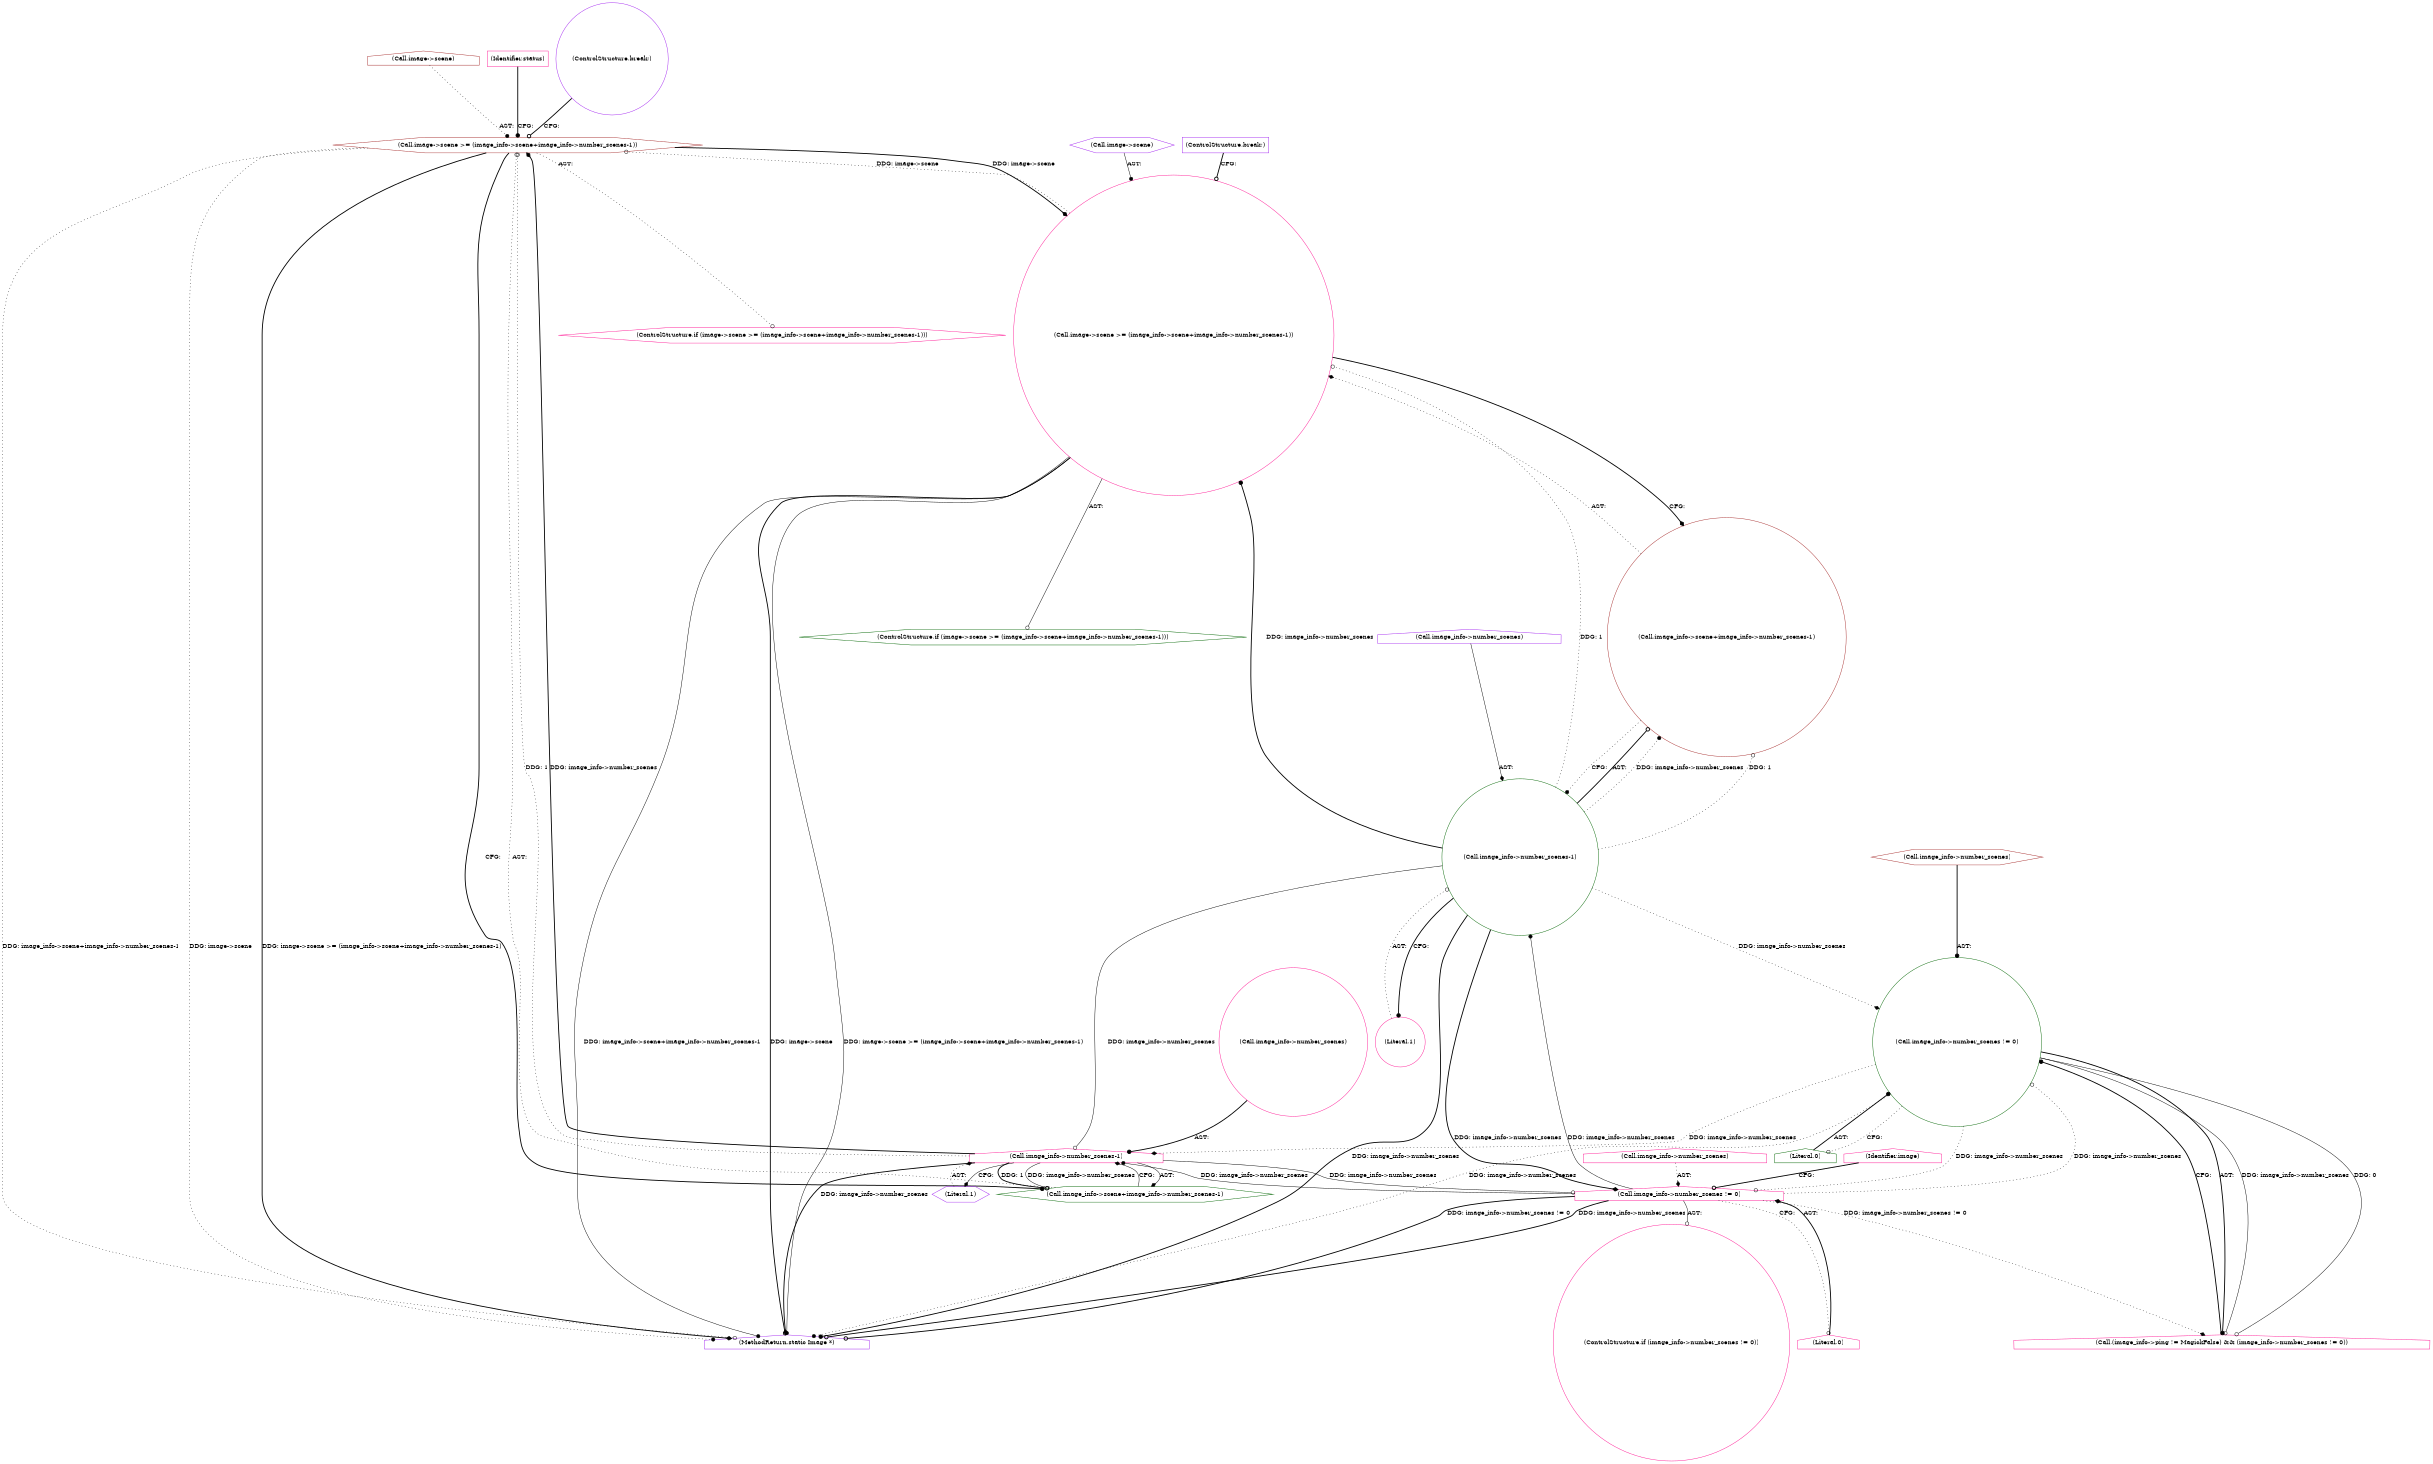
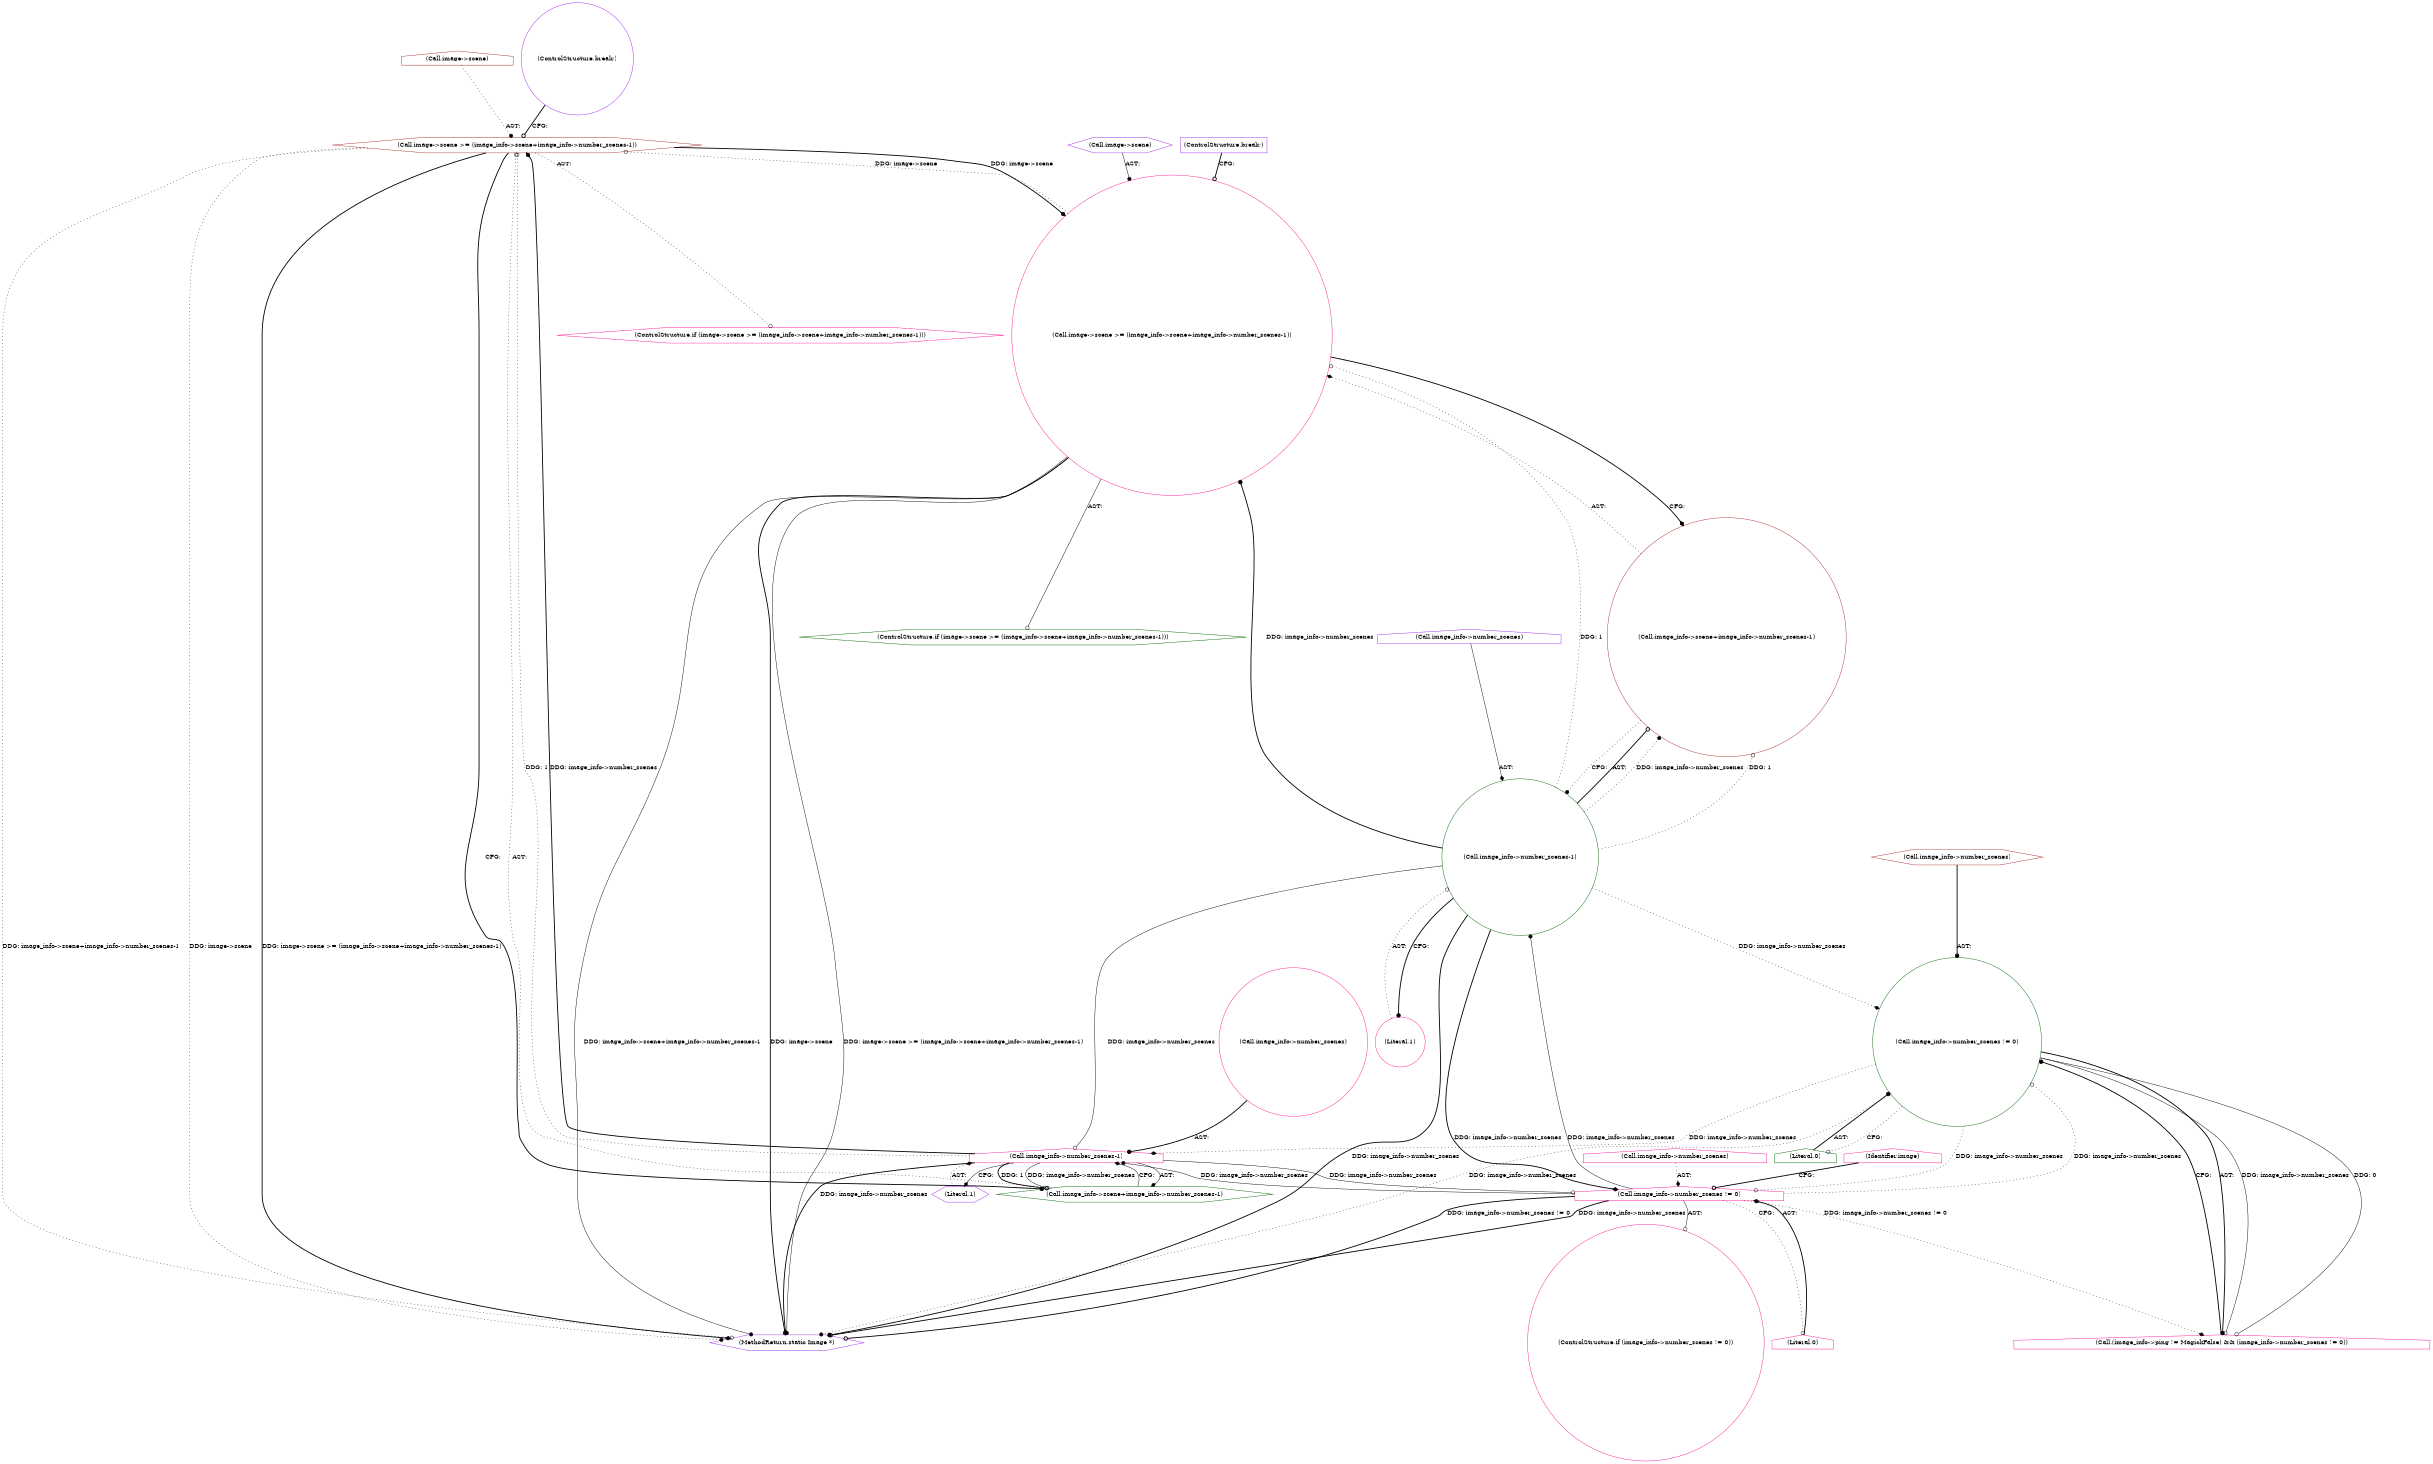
node "(Identifier,status)": removed
node "(MethodReturn,static Image *)": shape house -> hexagon
